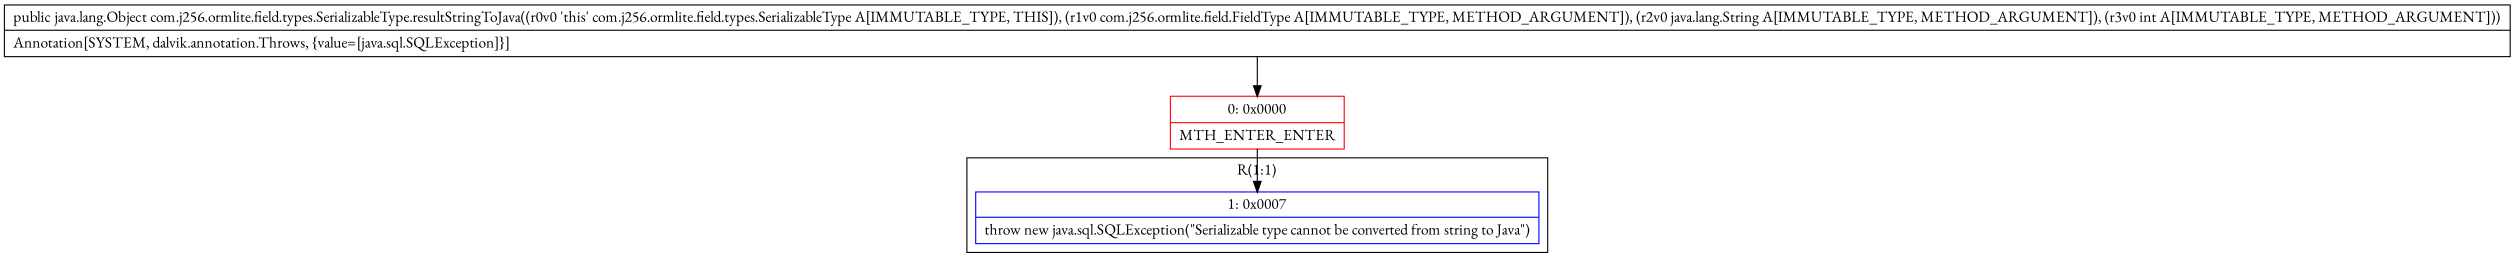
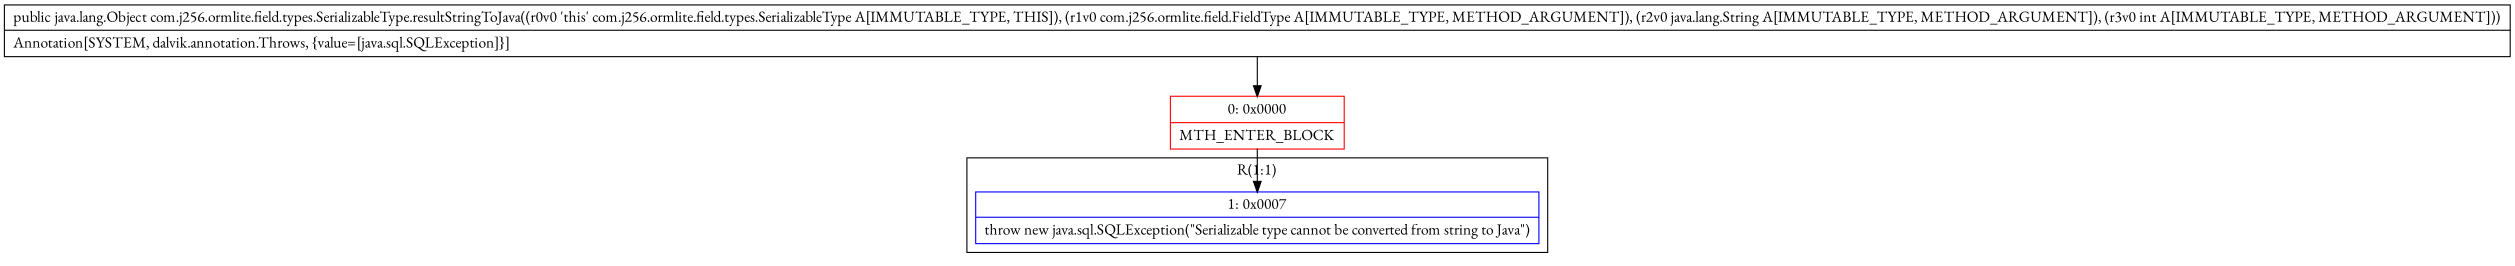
node "0: 0x0000": text "MTH_ENTER_ENTER" -> "MTH_ENTER_BLOCK"
